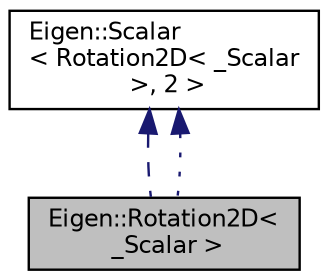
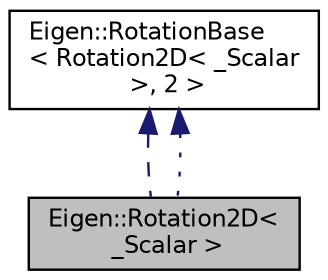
node "Eigen::Scalar < Rotation2D< _Scalar >, 2 >": label "Eigen::Scalar < Rotation2D< _Scalar >, 2 >" -> "Eigen::RotationBase < Rotation2D< _Scalar >, 2 >"
